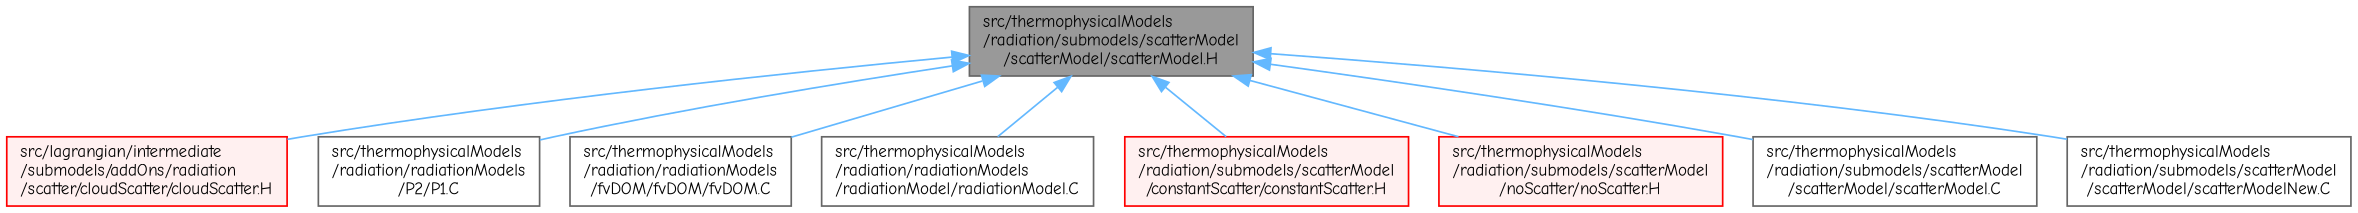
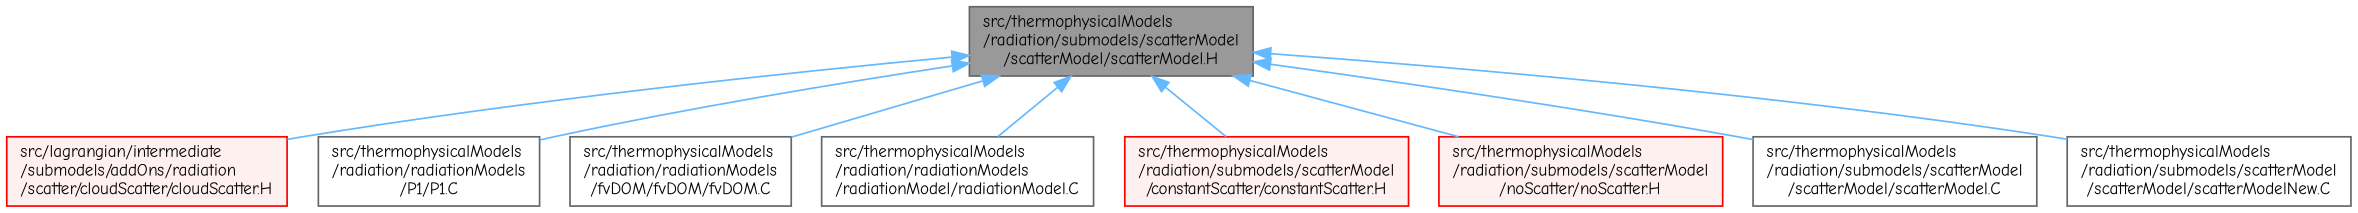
node "src/thermophysicalModels /radiation/radiationModels /P2/P1.C": label "src/thermophysicalModels /radiation/radiationModels /P2/P1.C" -> "src/thermophysicalModels /radiation/radiationModels /P1/P1.C"
